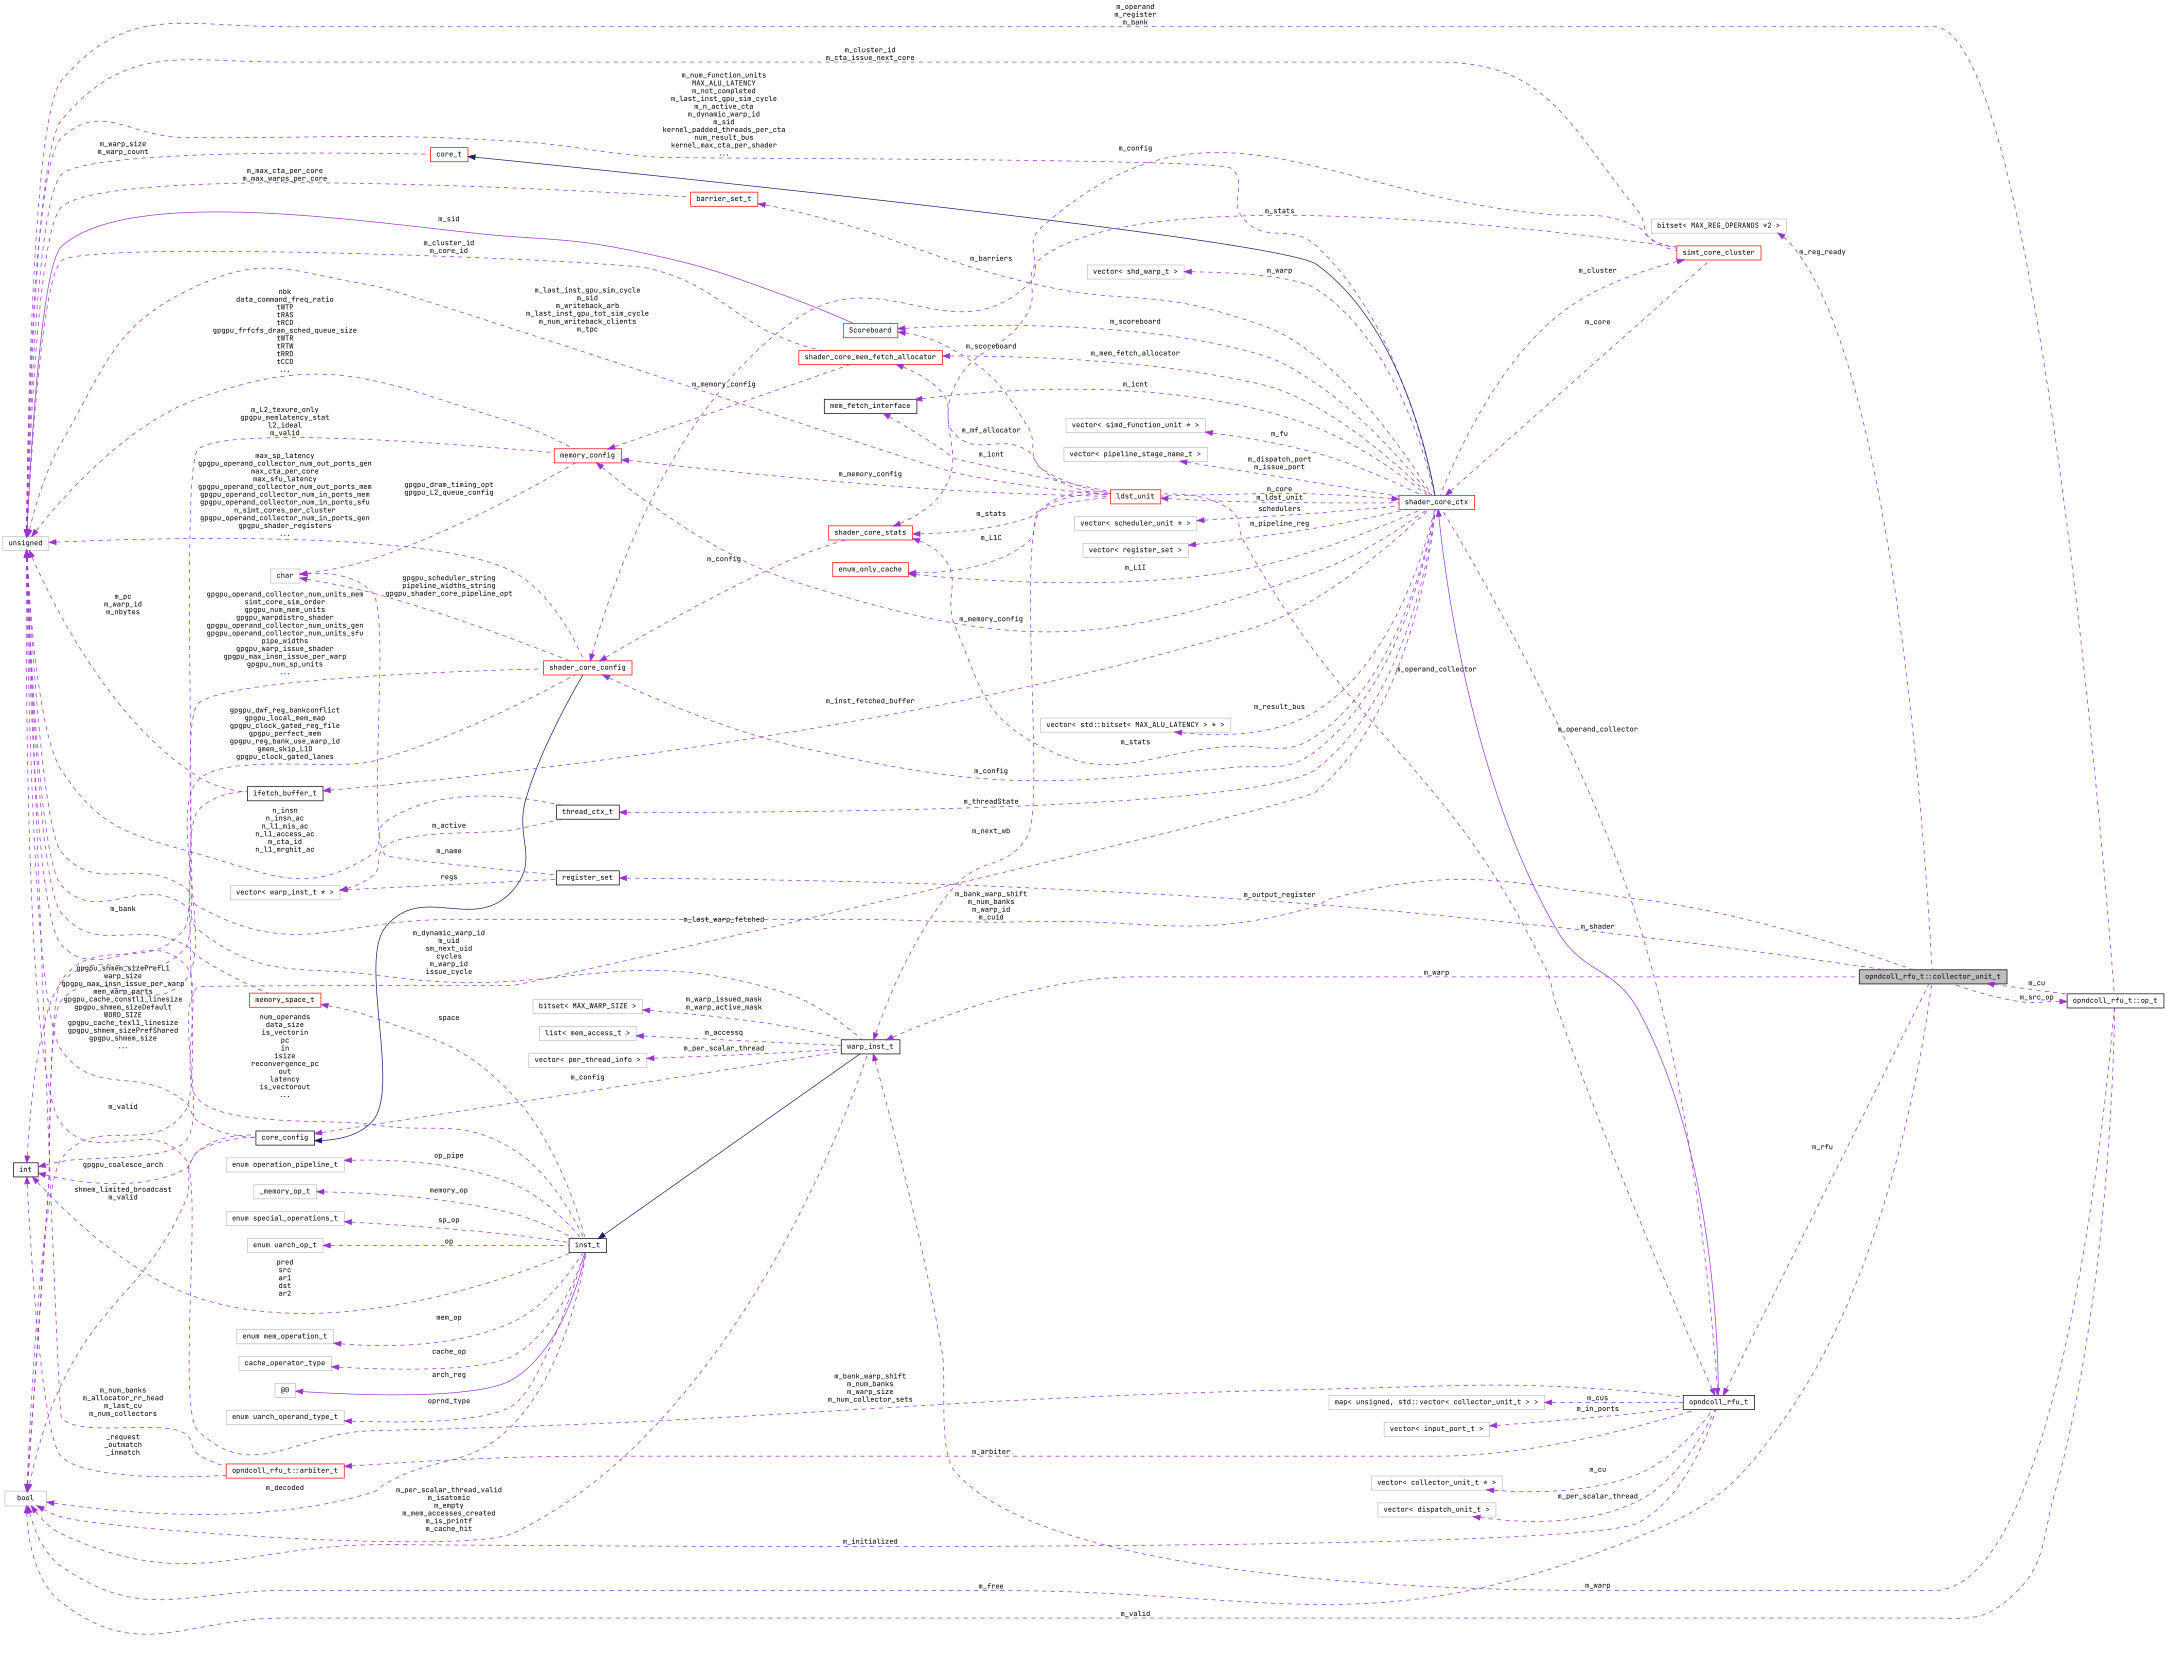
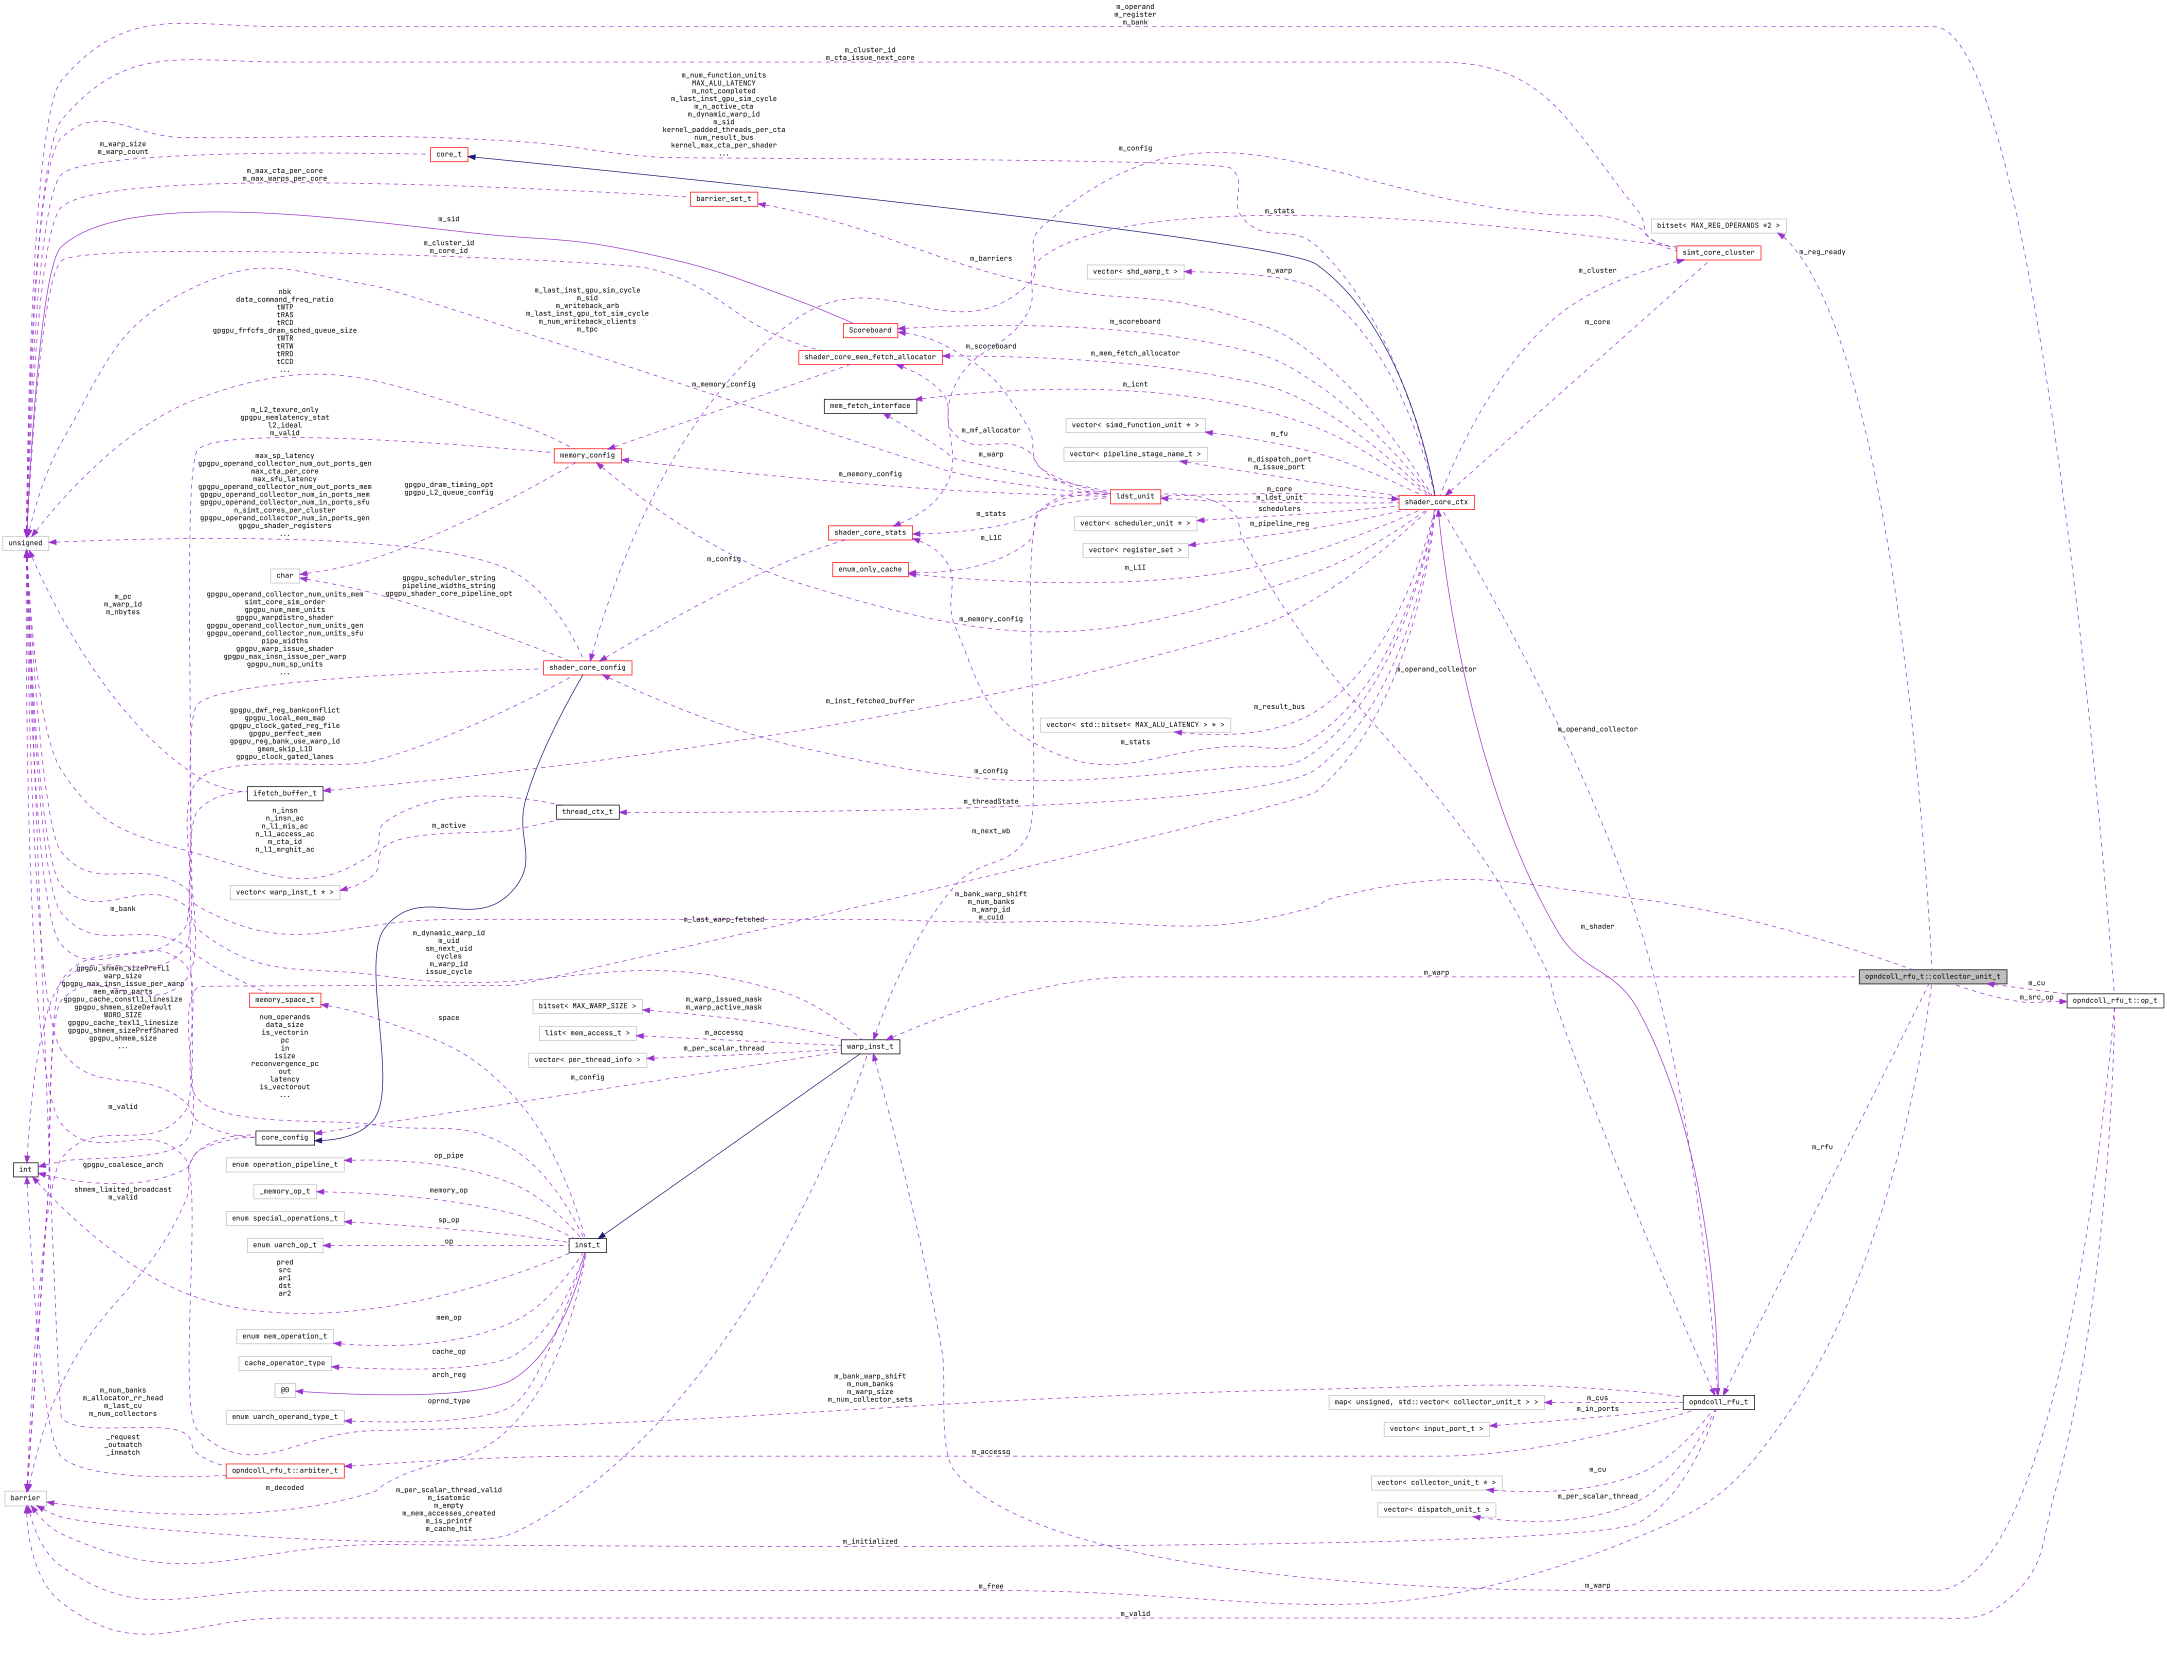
edge "ldst_unit" -> "mem_fetch_interface": label "m_icnt" -> "m_warp"
node "register_set": removed
edge "opndcoll_rfu_t" -> "opndcoll_rfu_t::arbiter_t": label "m_arbiter" -> "m_accessq"
node "bool": label "bool" -> "barrier"
